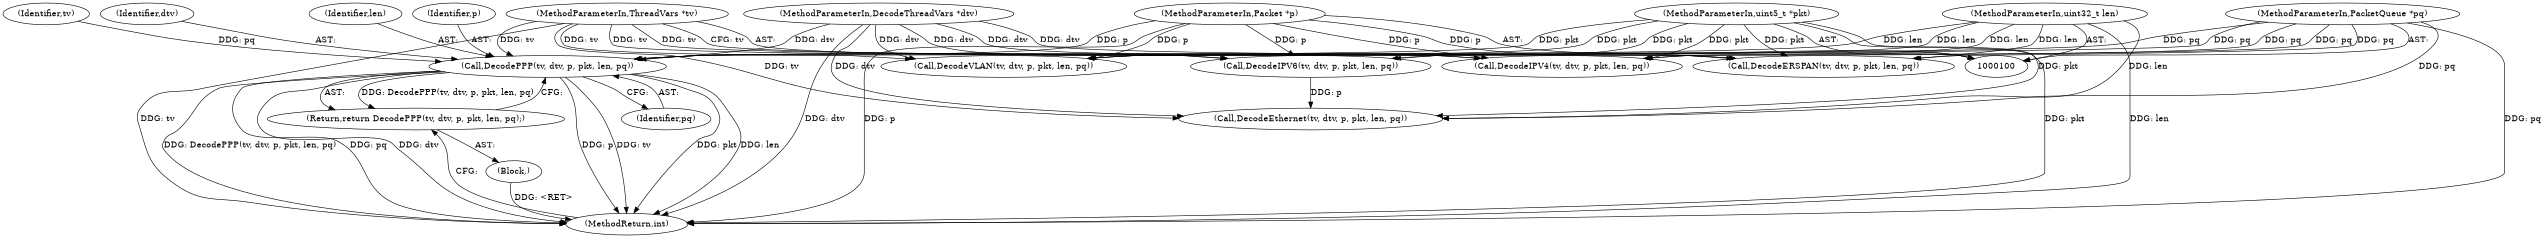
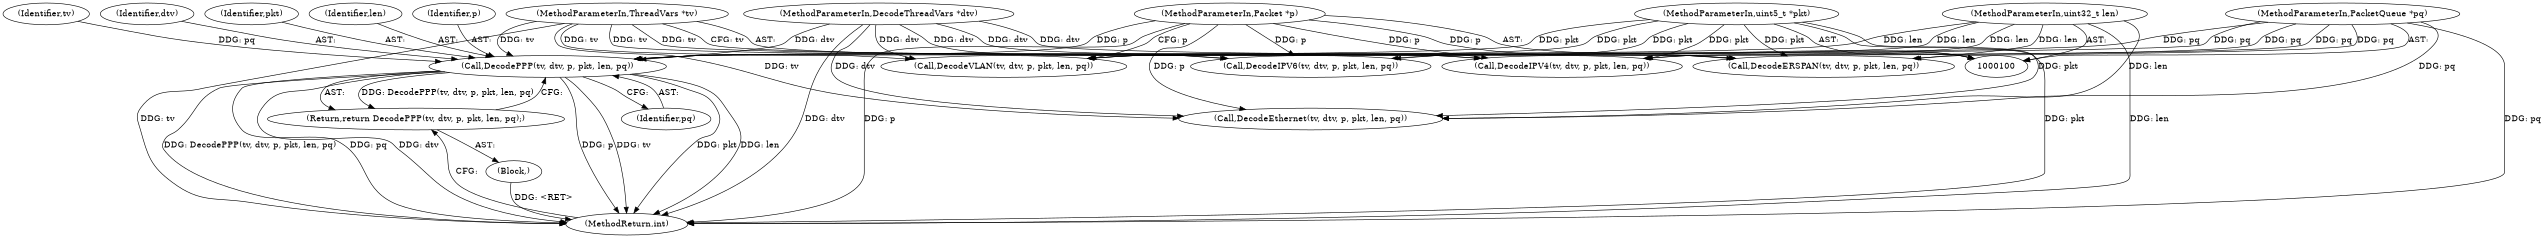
node "(Identifier,pkt)": added
edge "(MethodParameterIn,Packet *p)" -> "(Call,DecodeVLAN(tv, dtv, p, pkt, len, pq))": label "DDG: p" -> "CFG: p"
edge "(Call,DecodeIPV6(tv, dtv, p, pkt, len, pq))" -> "(Call,DecodeEthernet(tv, dtv, p, pkt, len, pq))": now "(MethodParameterIn,Packet *p)" -> "(Call,DecodeEthernet(tv, dtv, p, pkt, len, pq))"
